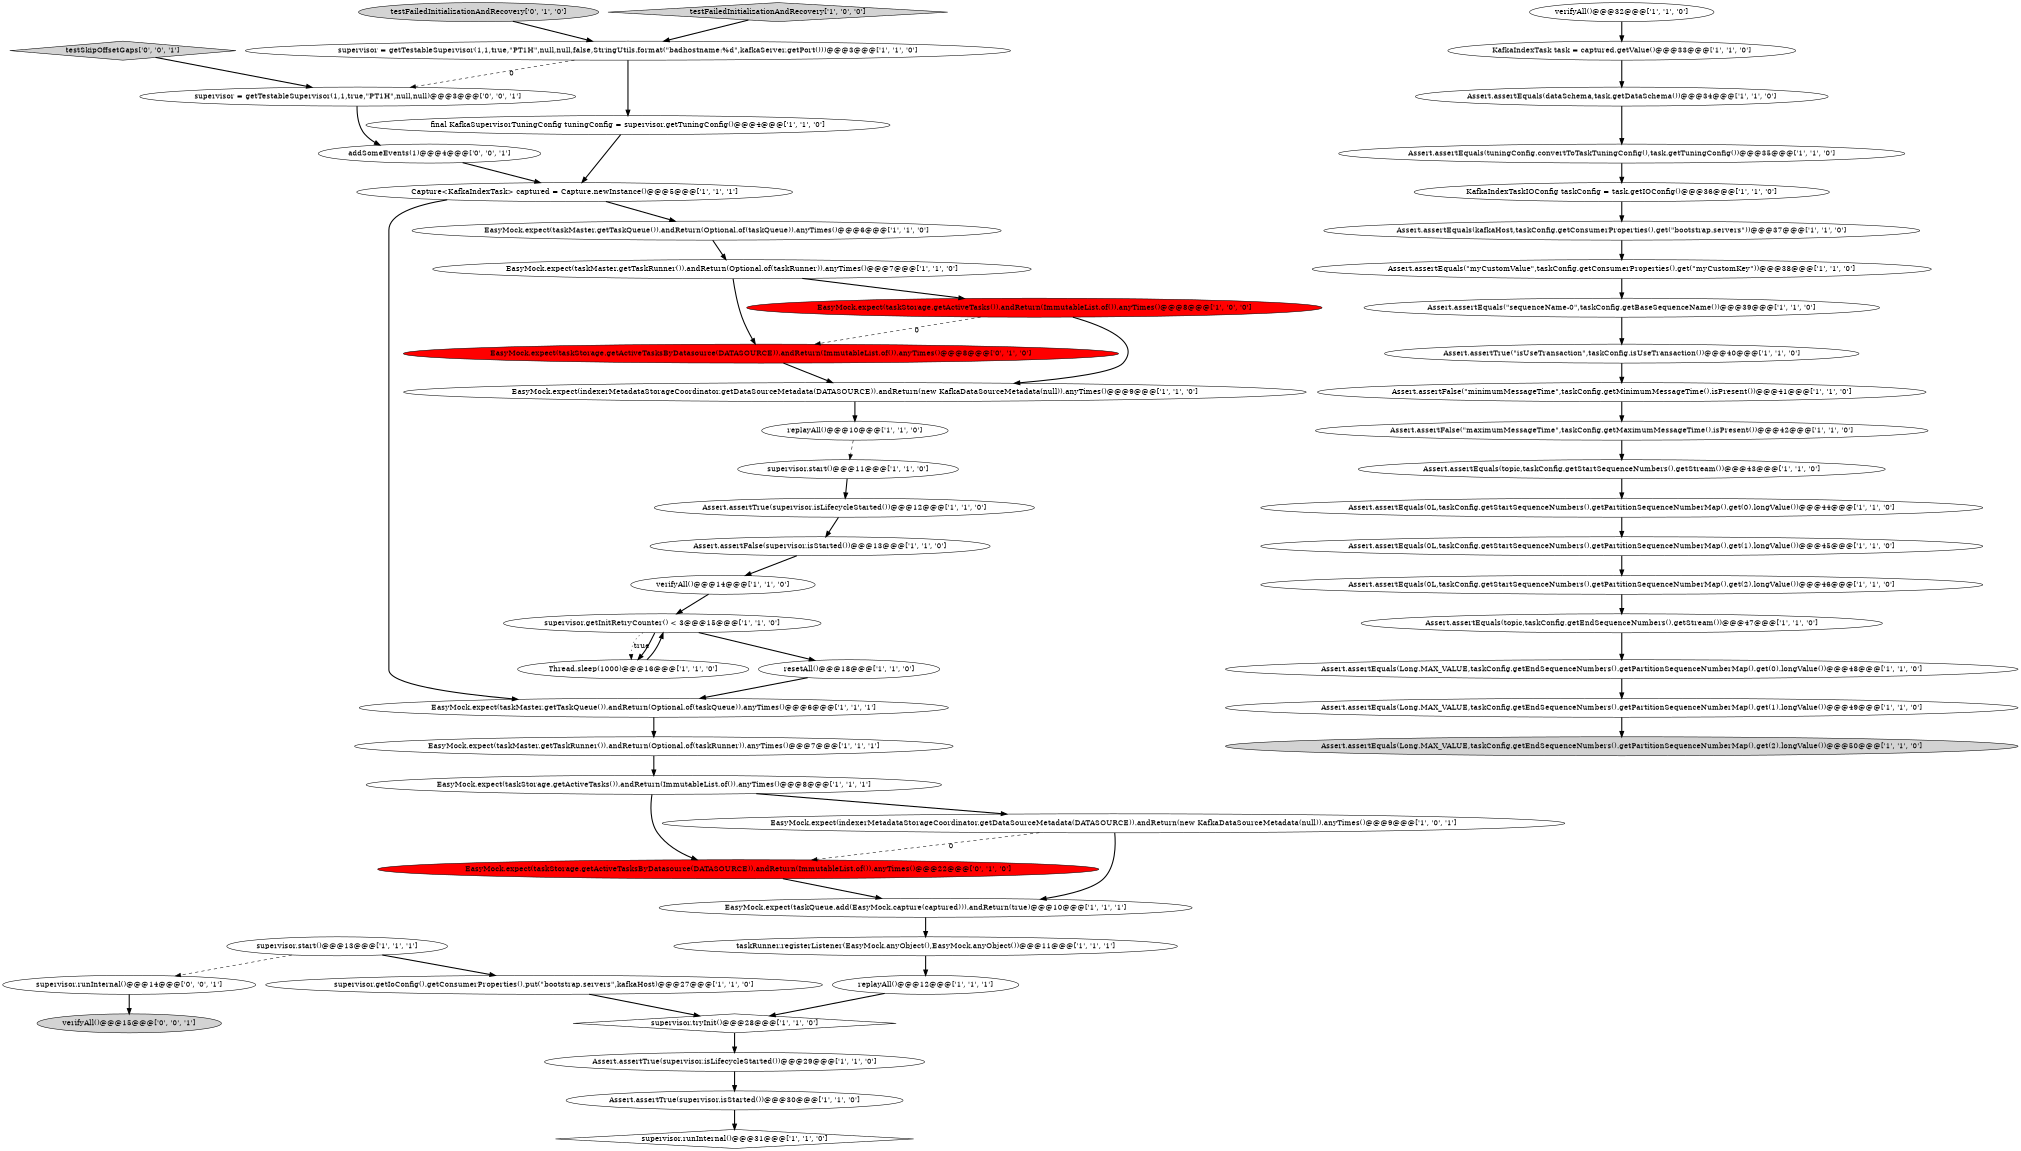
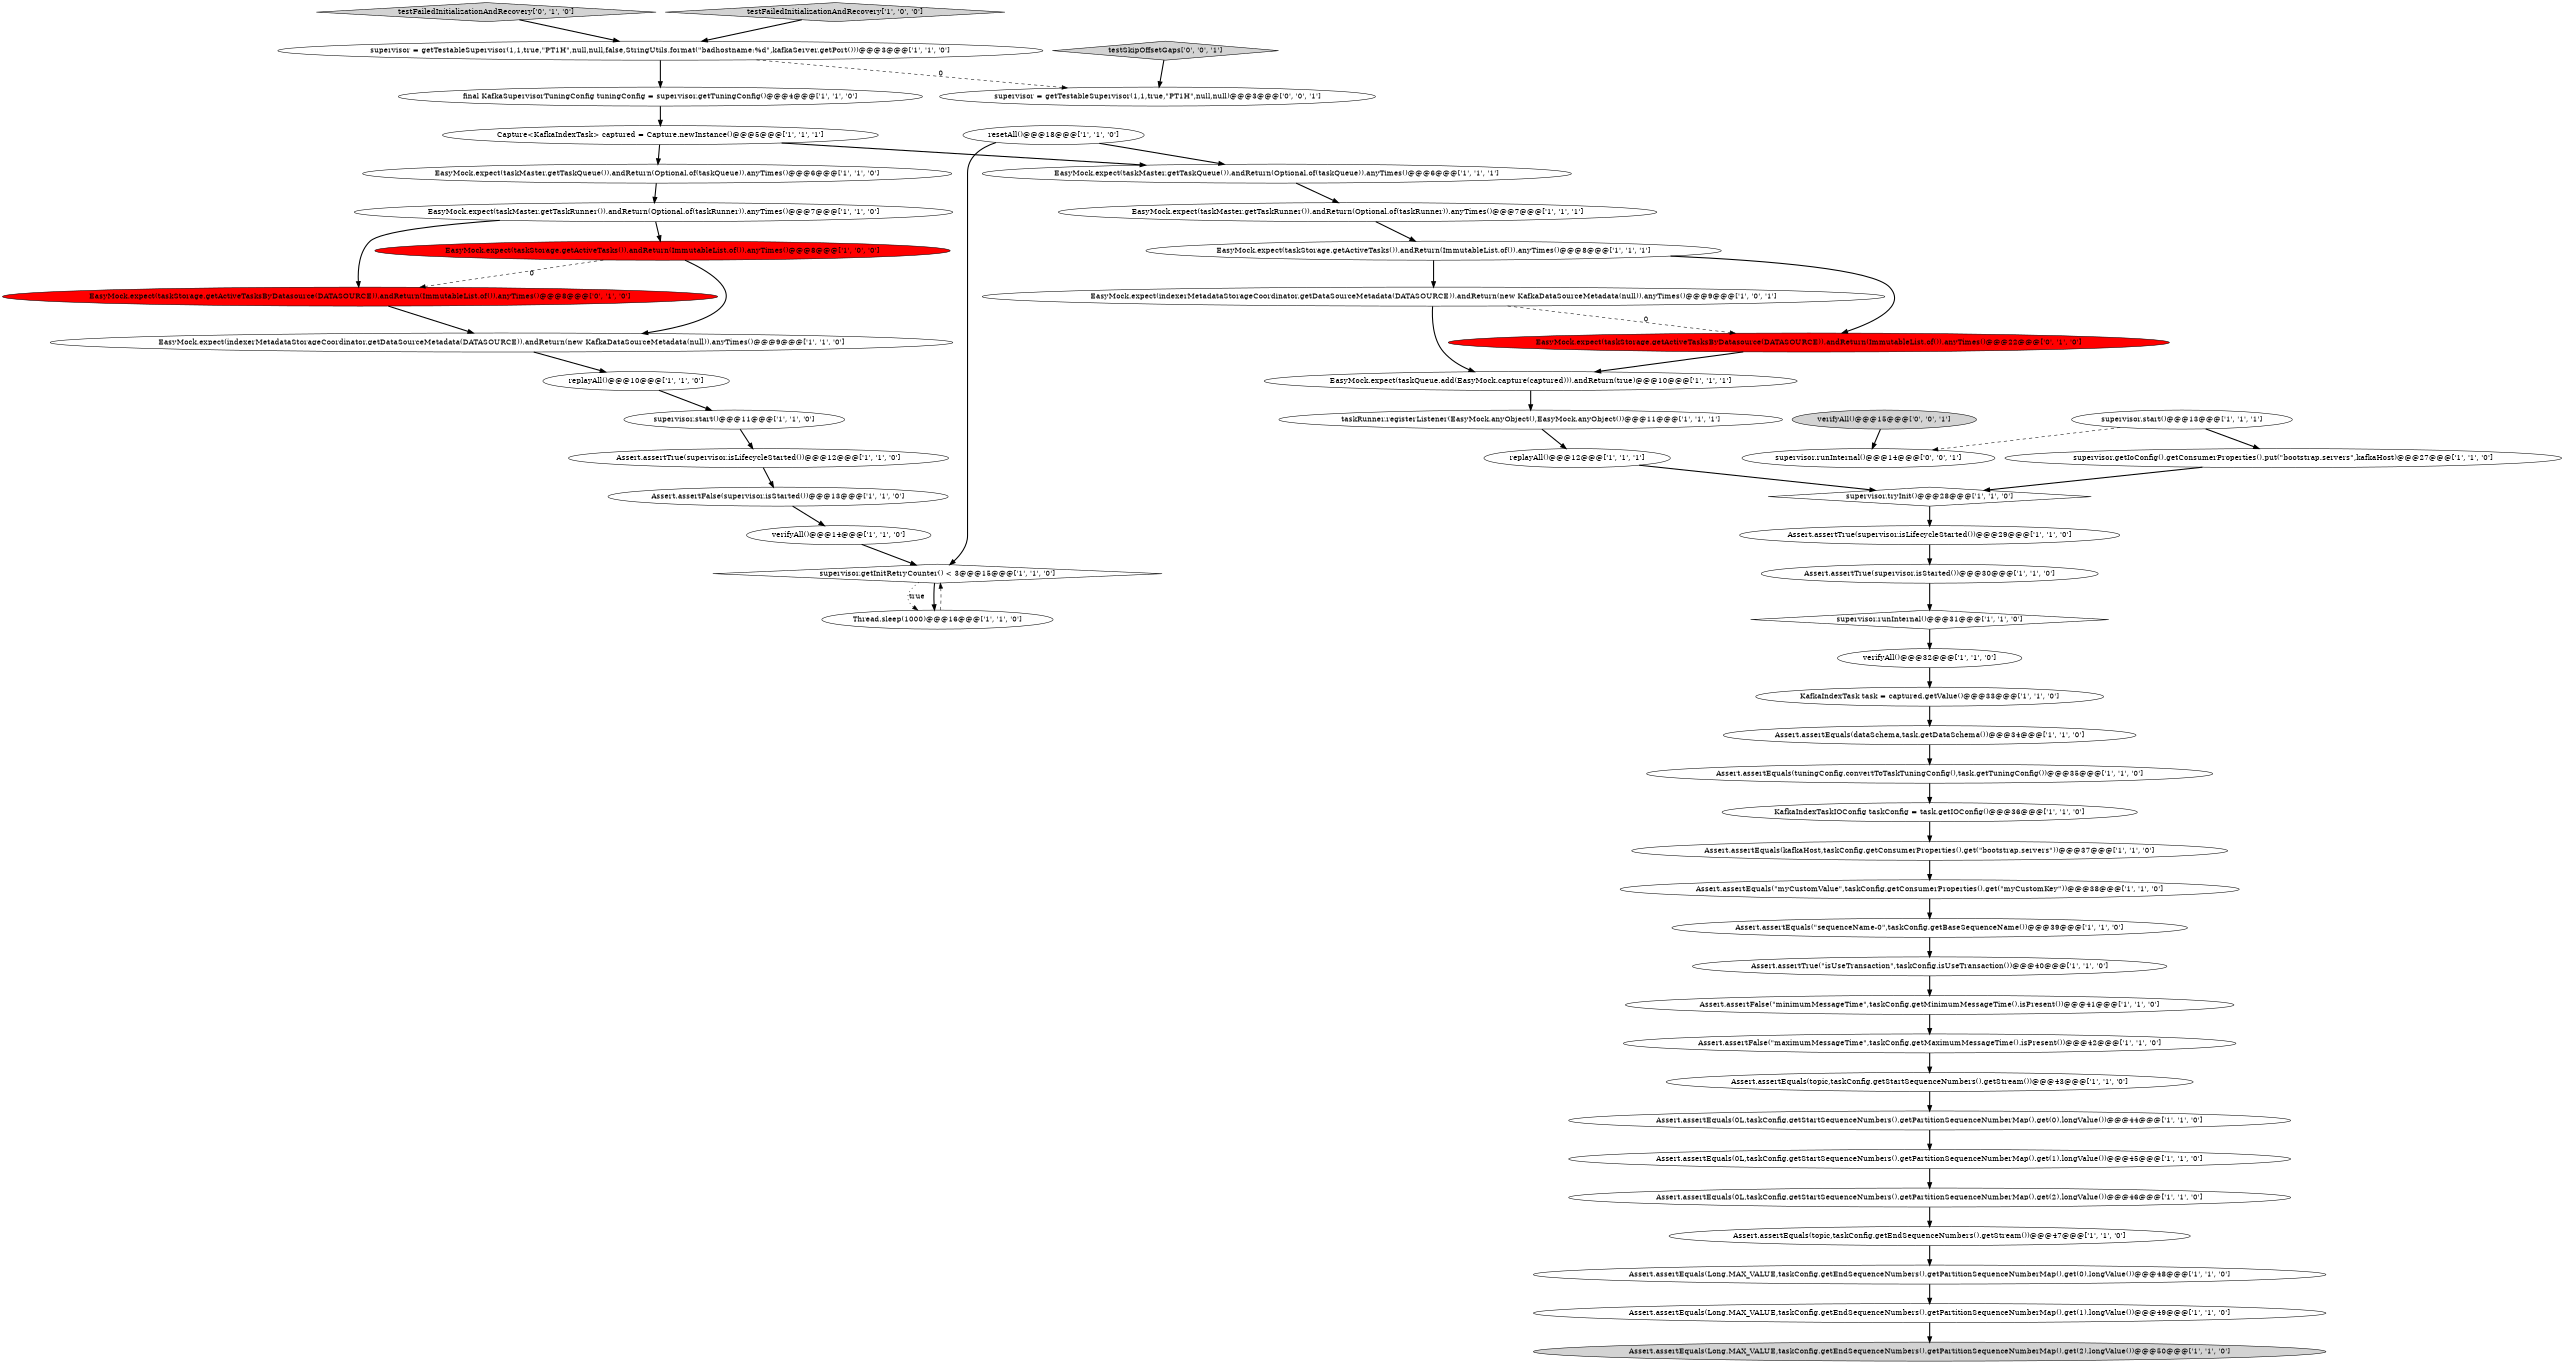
node "testFailedInitializationAndRecovery['0', '1', '0']": shape ellipse -> diamond
node "addSomeEvents(1)@@@4@@@['0', '0', '1']": removed
edge "replayAll()@@@10@@@['1', '1', '0']" -> "supervisor.start()@@@11@@@['1', '1', '0']": style dashed -> bold
node "supervisor.getInitRetryCounter() < 3@@@15@@@['1', '1', '0']": shape ellipse -> diamond
edge "supervisor.runInternal()@@@31@@@['1', '1', '0']" -> "verifyAll()@@@32@@@['1', '1', '0']": added
edge "supervisor.getInitRetryCounter() < 3@@@15@@@['1', '1', '0']" -> "resetAll()@@@18@@@['1', '1', '0']": reversed
edge "Thread.sleep(1000)@@@16@@@['1', '1', '0']" -> "supervisor.getInitRetryCounter() < 3@@@15@@@['1', '1', '0']": style bold -> dashed
edge "supervisor.runInternal()@@@14@@@['0', '0', '1']" -> "verifyAll()@@@15@@@['0', '0', '1']": reversed
